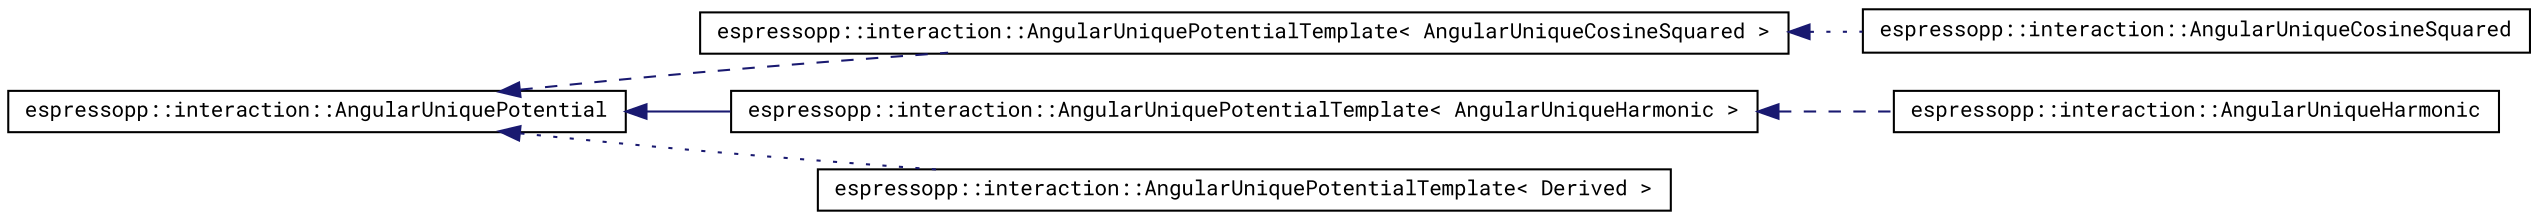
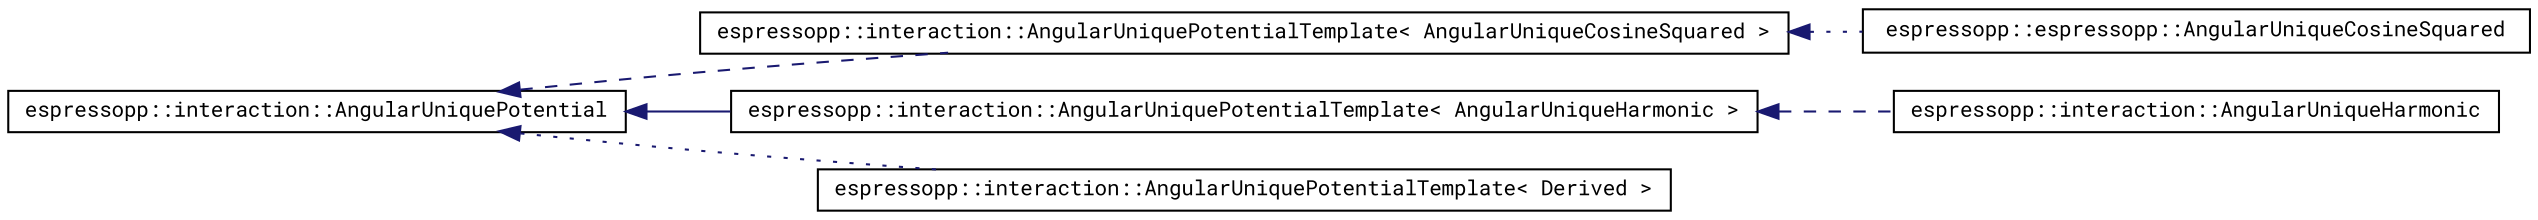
node "espressopp::interaction::AngularUniqueCosineSquared": label "espressopp::interaction::AngularUniqueCosineSquared" -> "espressopp::espressopp::AngularUniqueCosineSquared"
